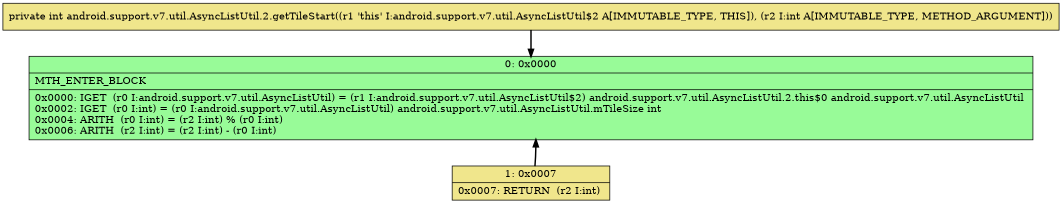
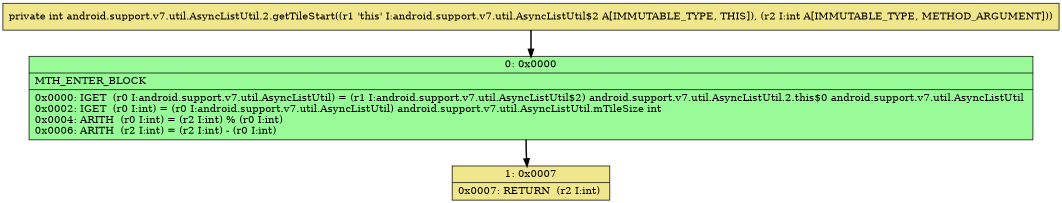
edge "1: 0x0007" -> "0: 0x0000": reversed
